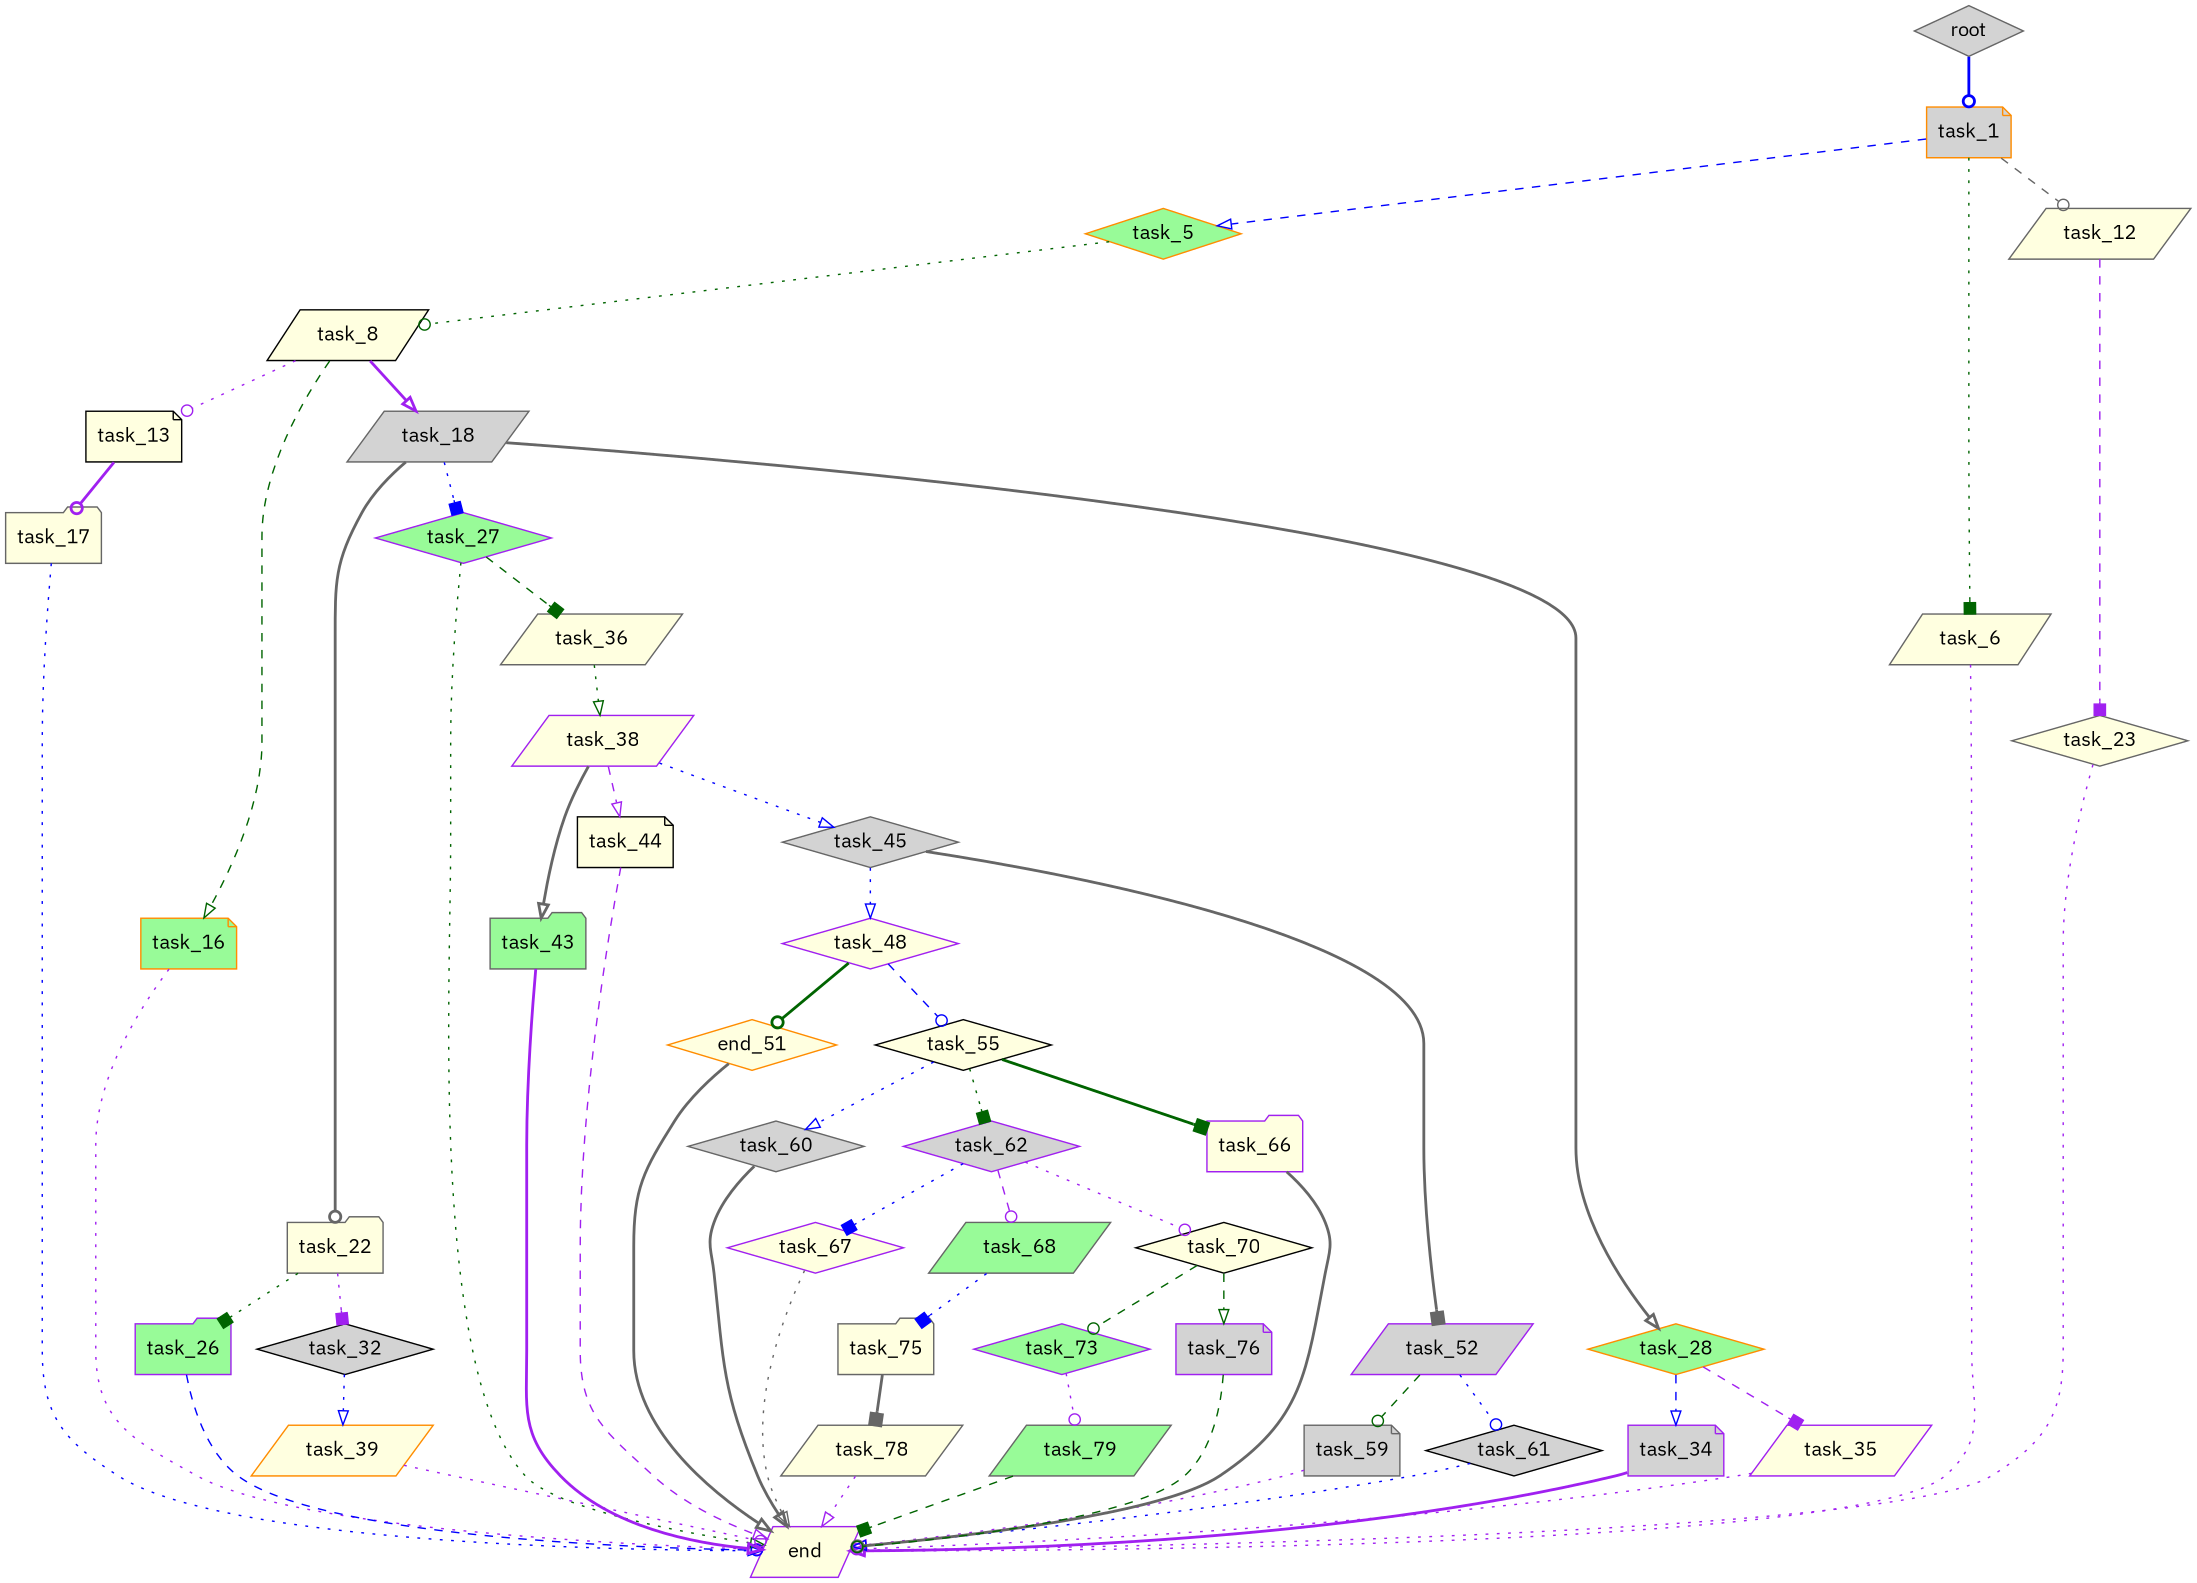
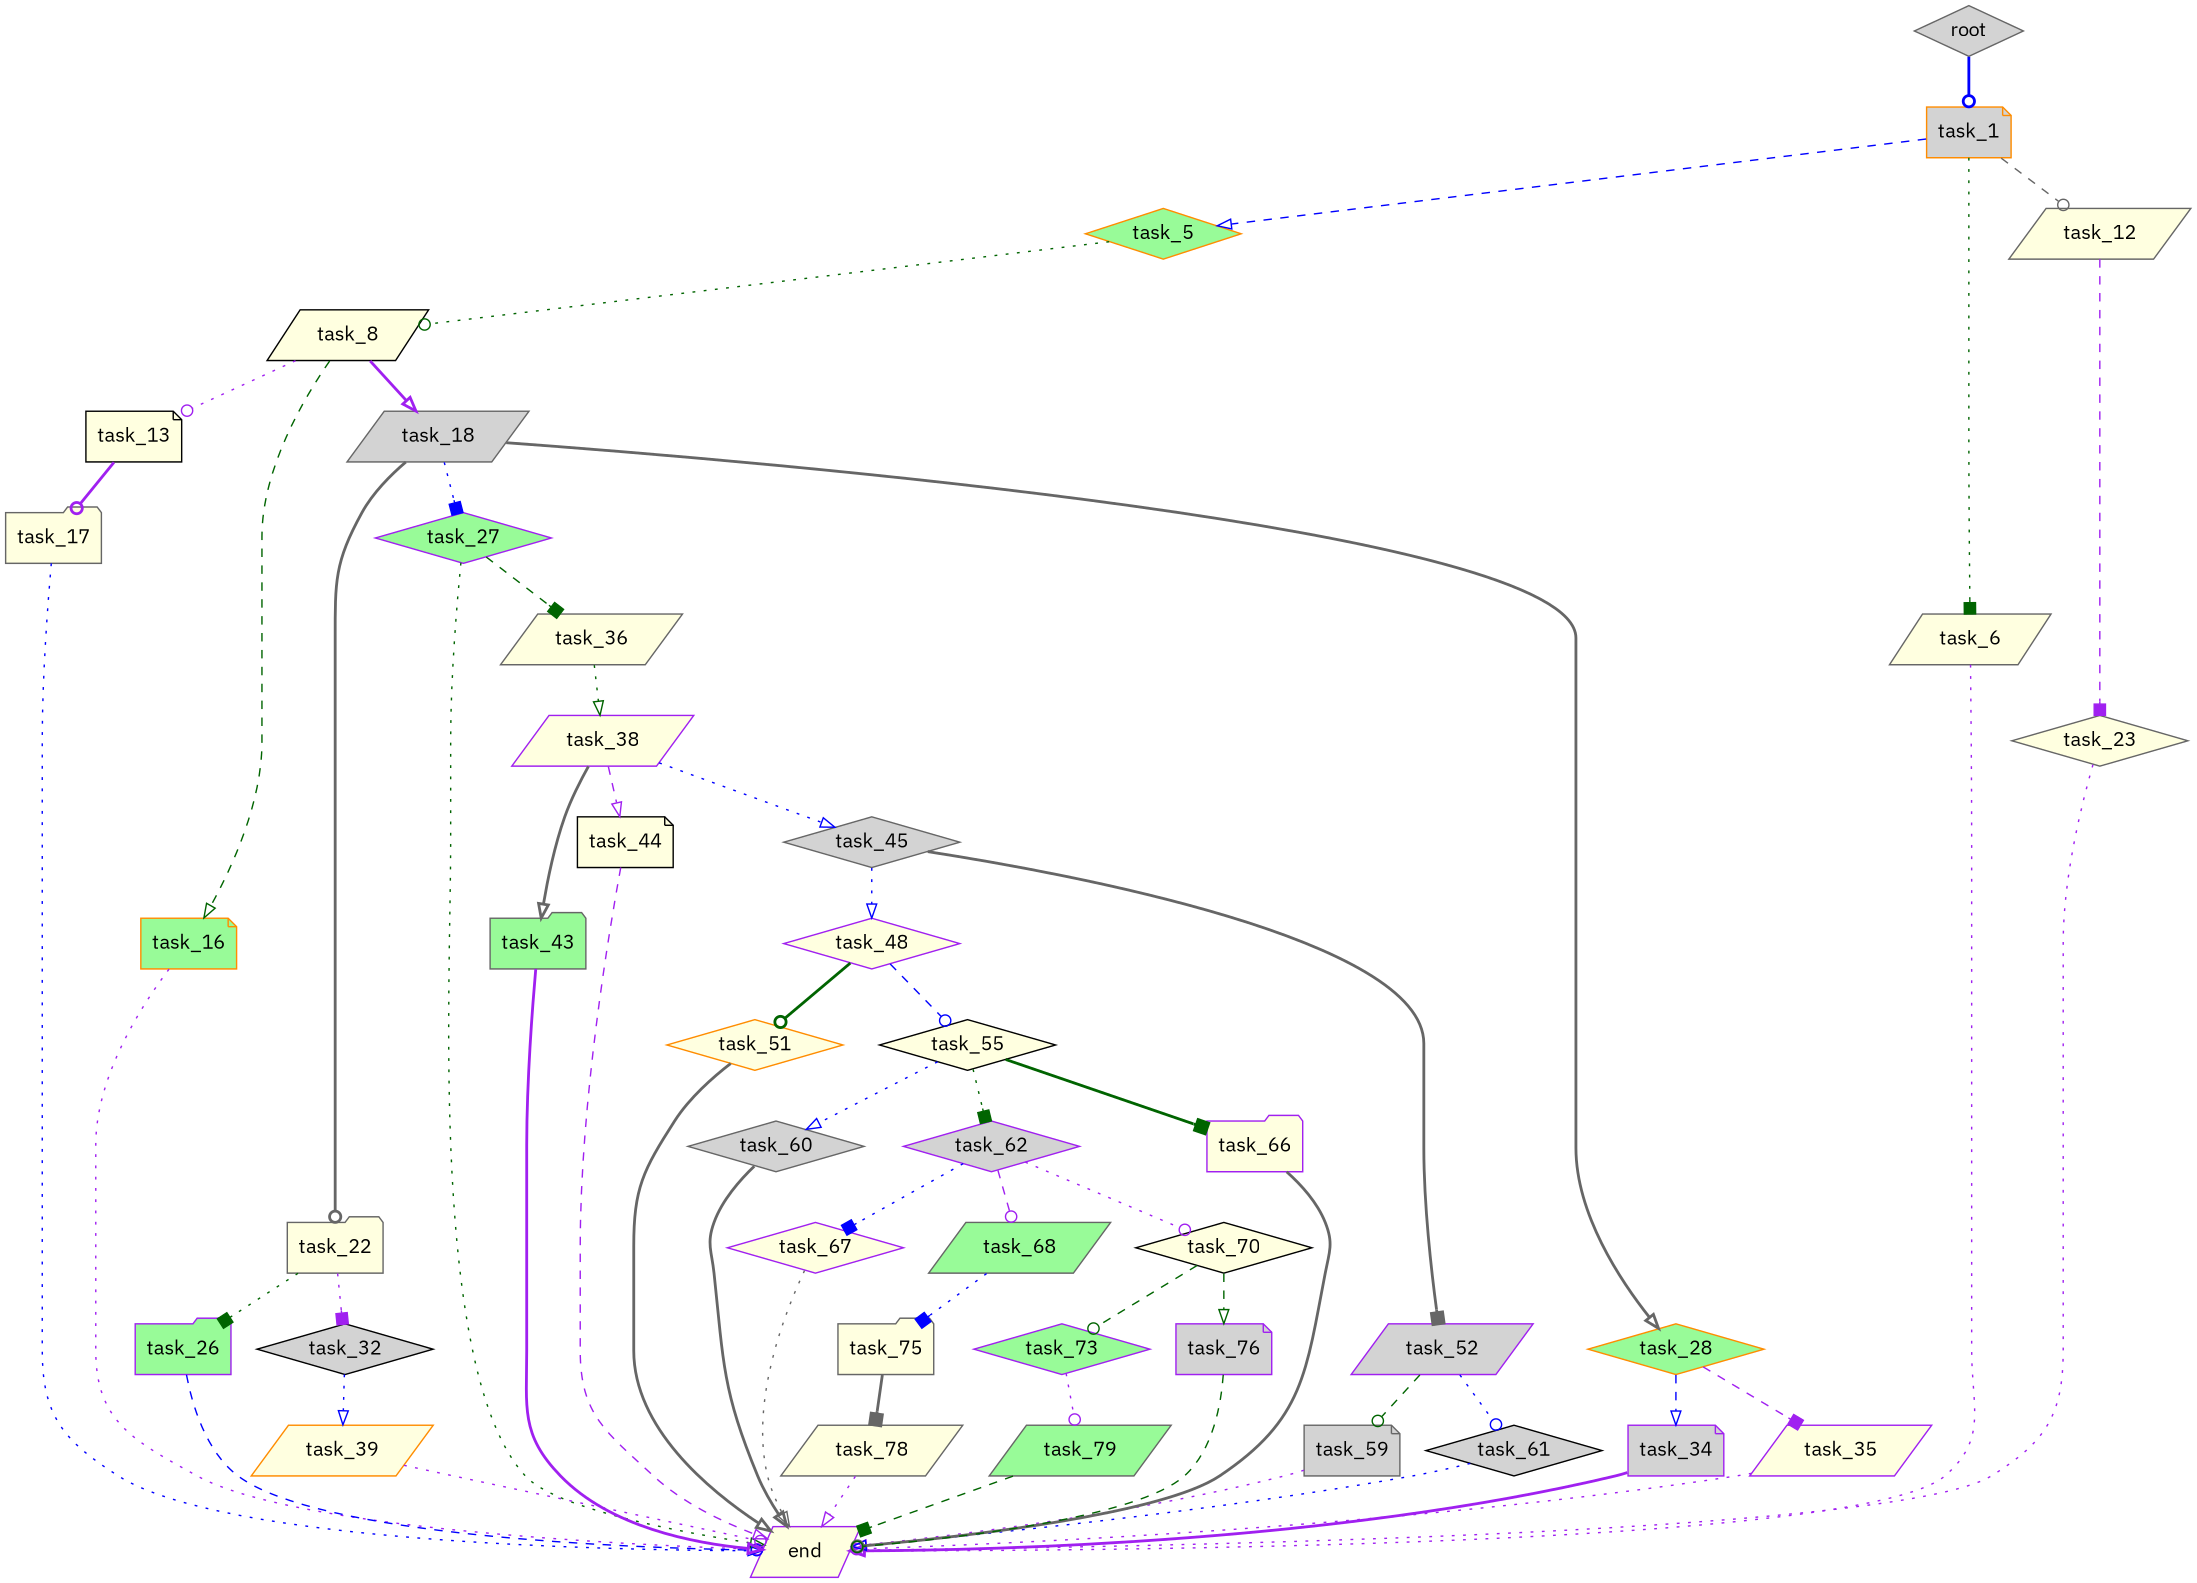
node "end_51": label "end_51" -> "task_51"
